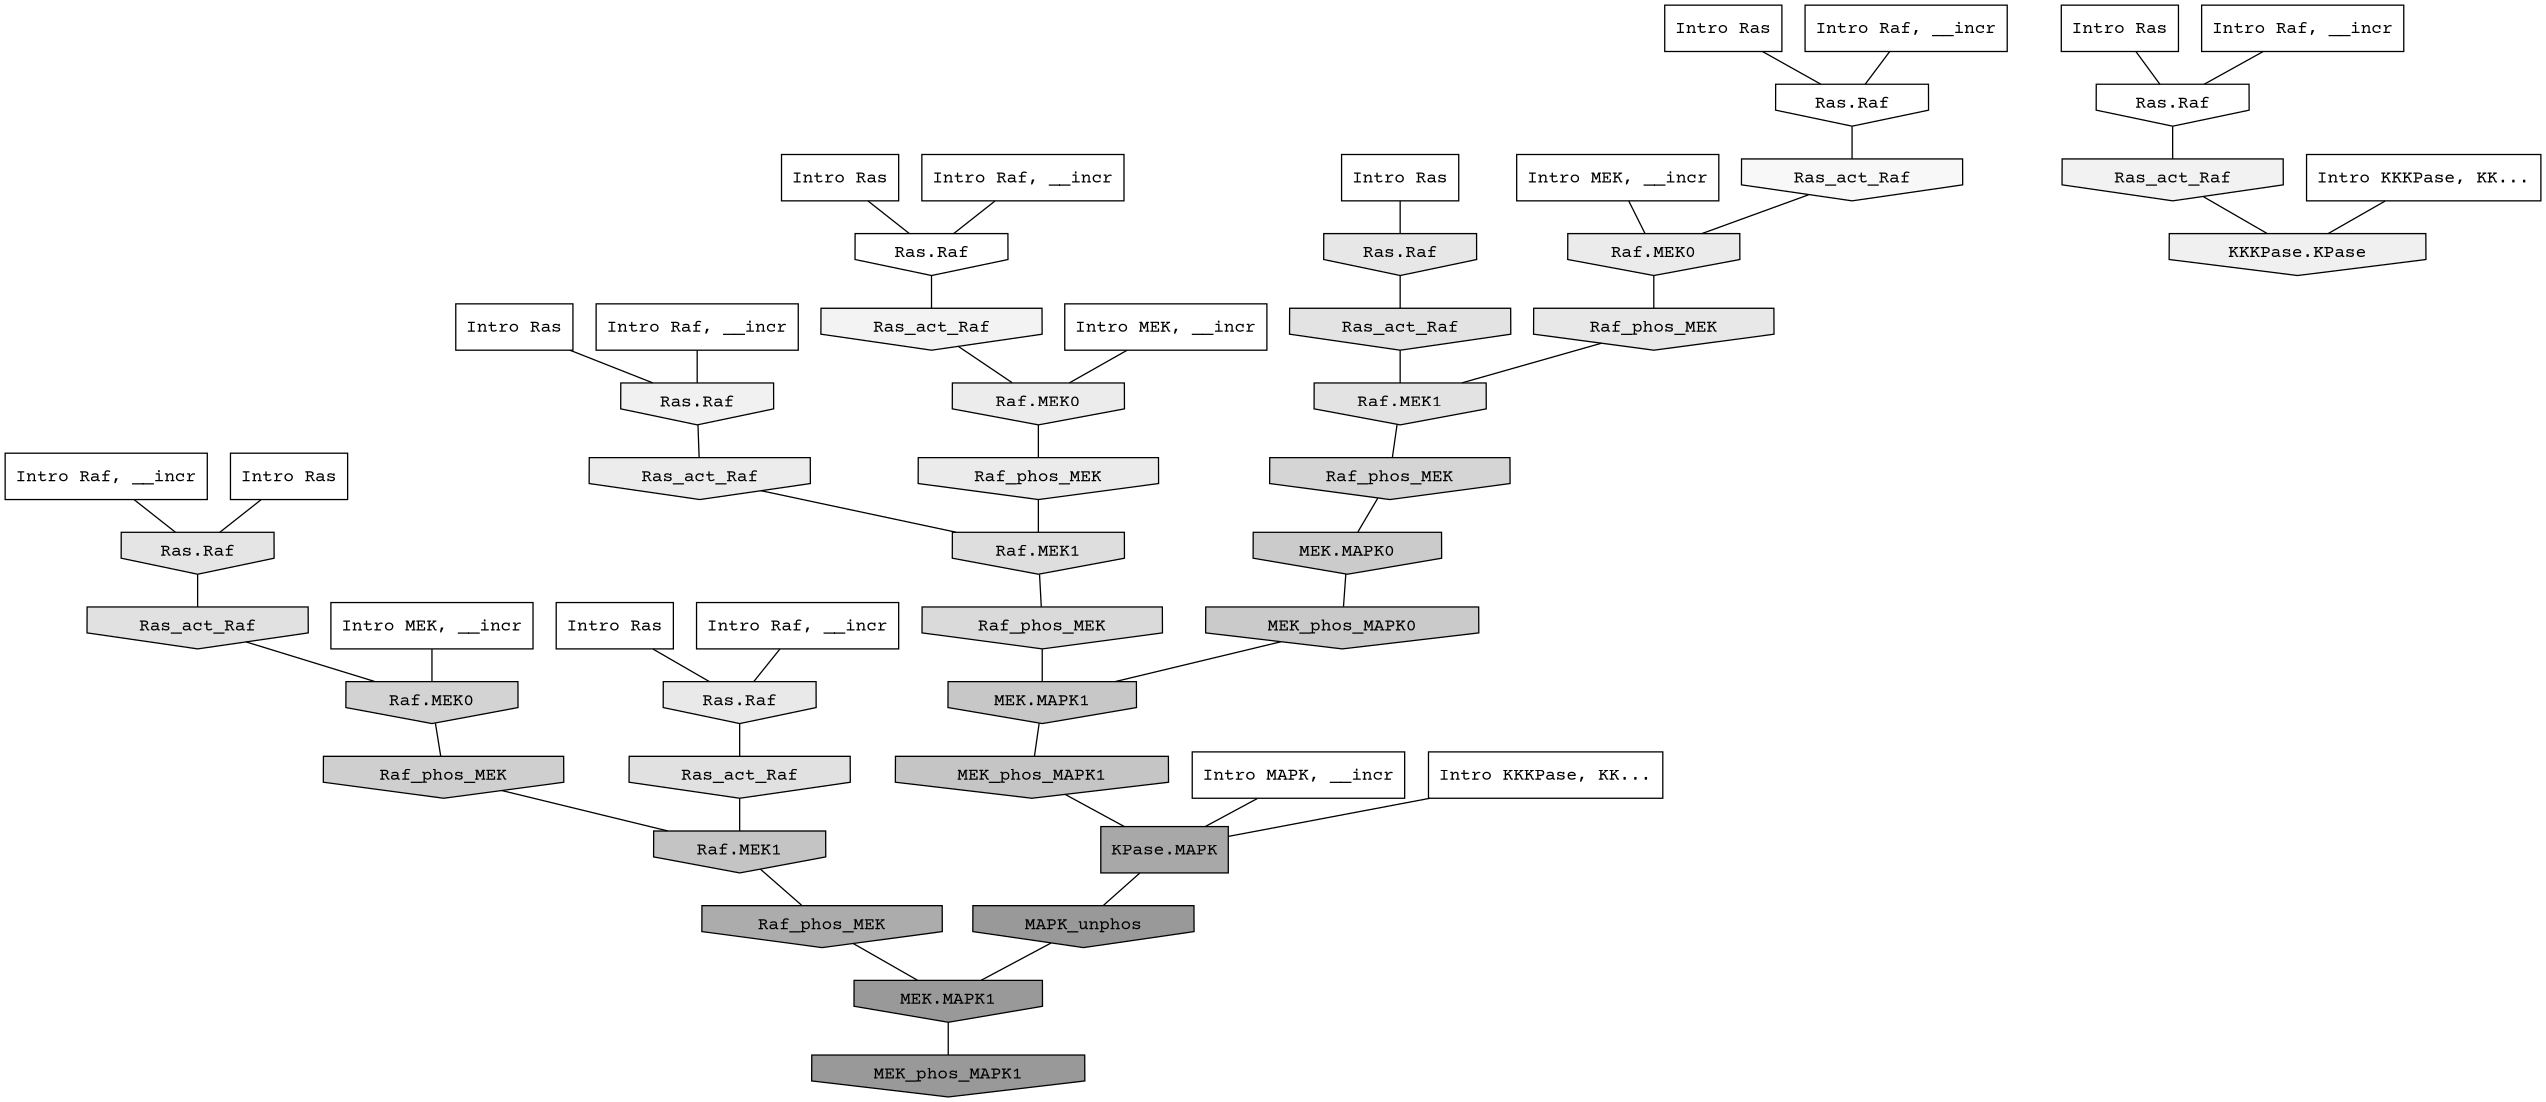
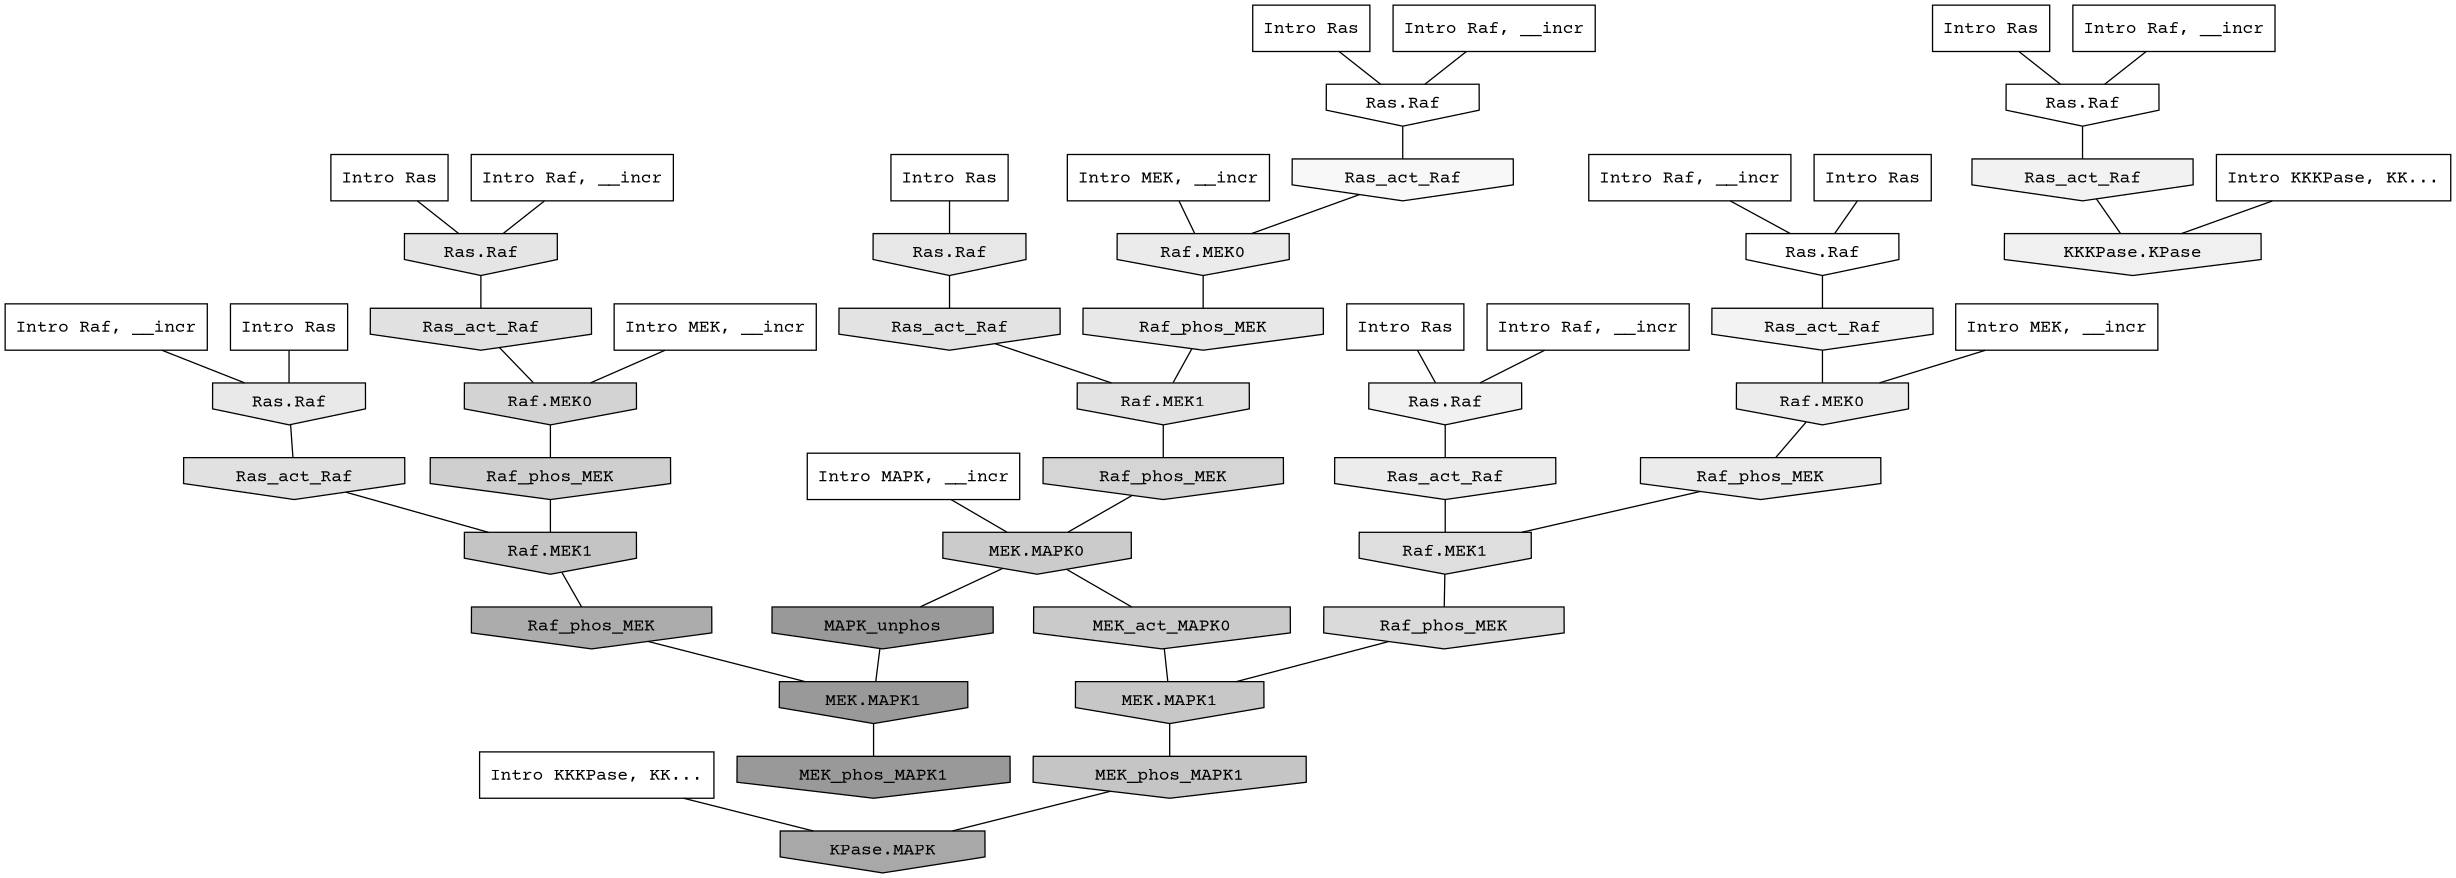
node "MEK_phos_MAPK0": label "MEK_phos_MAPK0" -> "MEK_act_MAPK0"
edge "Intro MAPK, __incr" -- "KPase.MAPK": now "Intro MAPK, __incr" -- "MEK.MAPK0"
node "KPase.MAPK": shape box -> invhouse
edge "KPase.MAPK" -- "MAPK_unphos": now "MEK.MAPK0" -- "MAPK_unphos"
